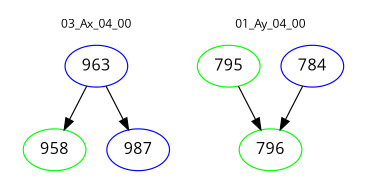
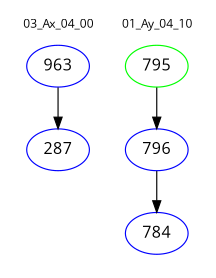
cluster "01_Ay_04_00": label "01_Ay_04_00" -> "01_Ay_04_10"
edge "784" -> "796": reversed
node "958": removed
node "987": label "987" -> "287"
node "796": color green -> blue
